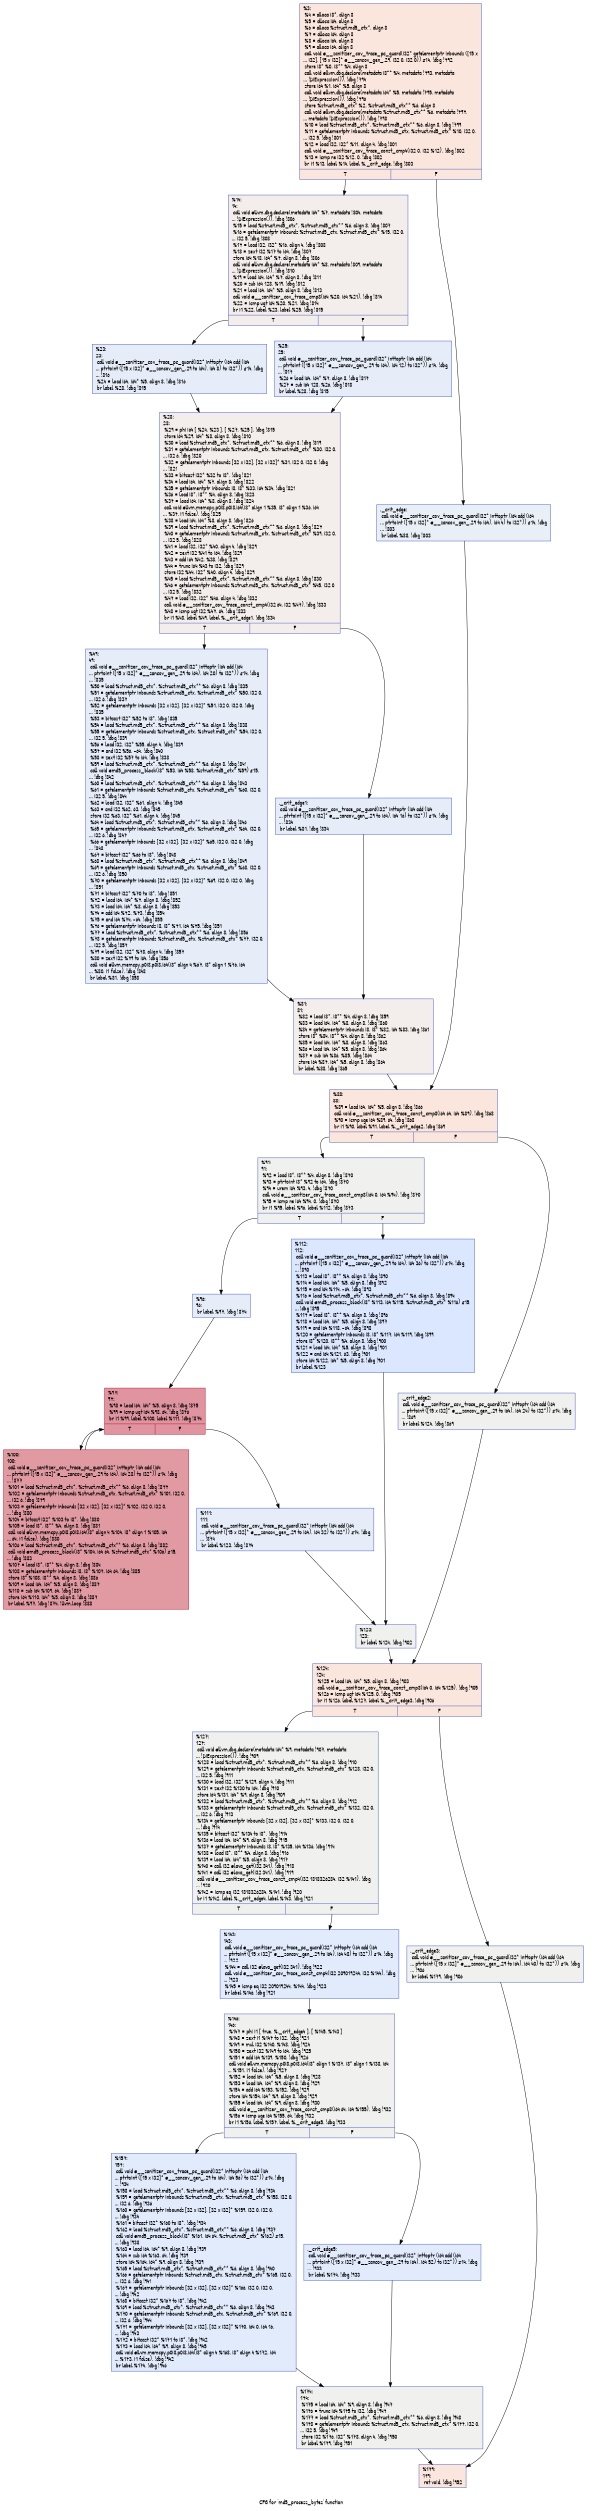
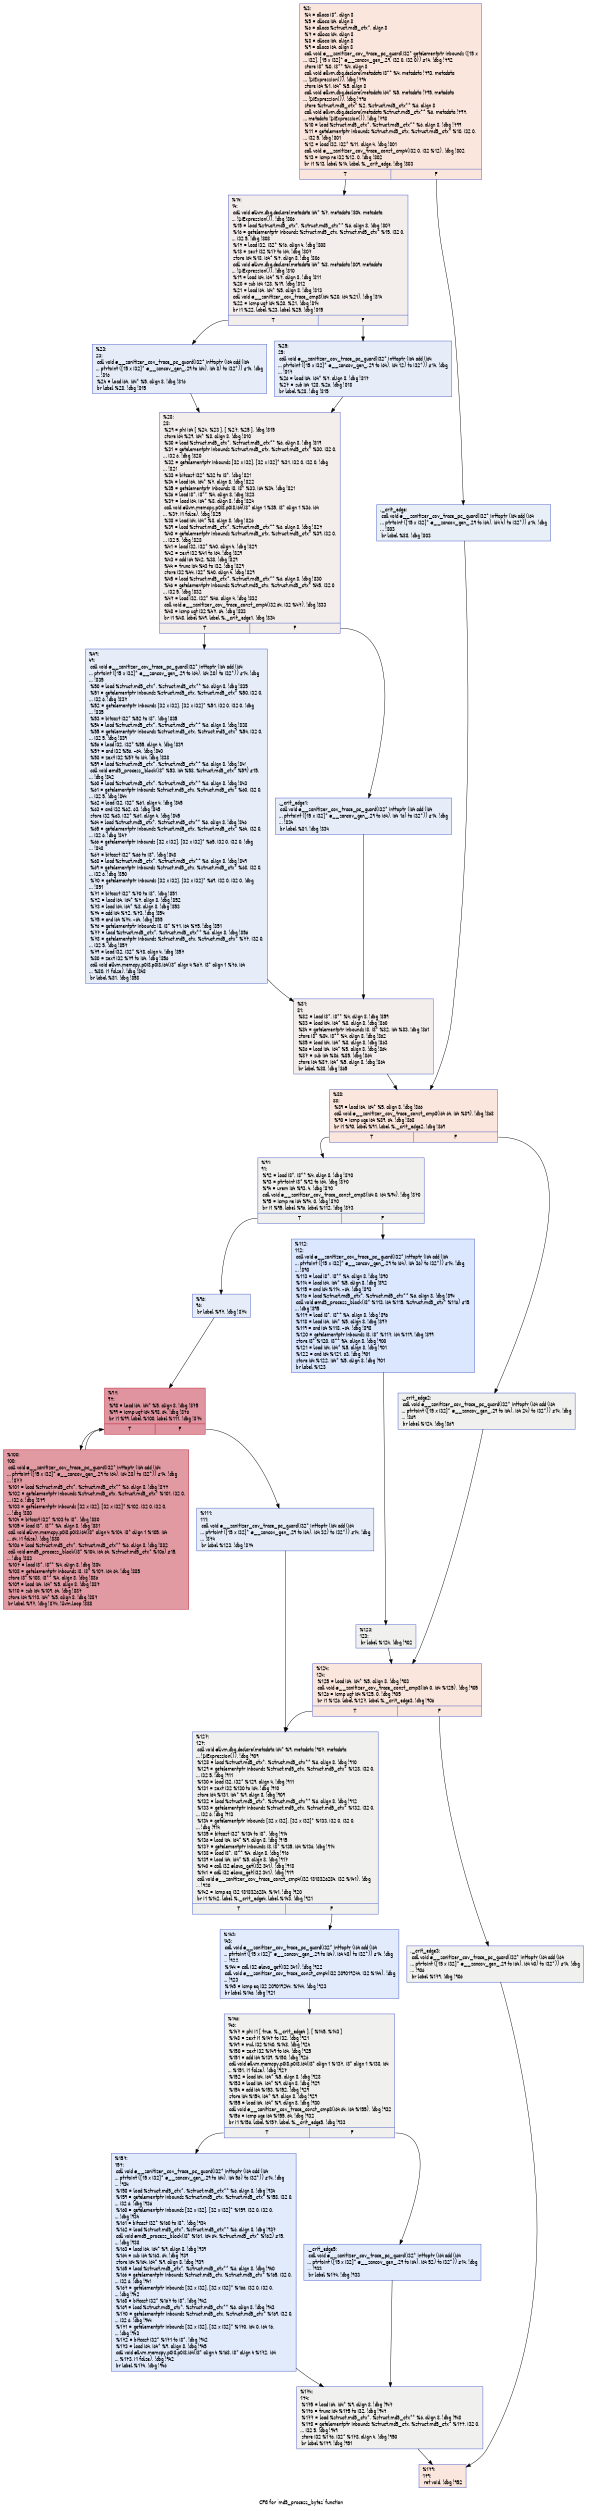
edge "%111:" -> "%123:": now "%111:" -> "%127:"
